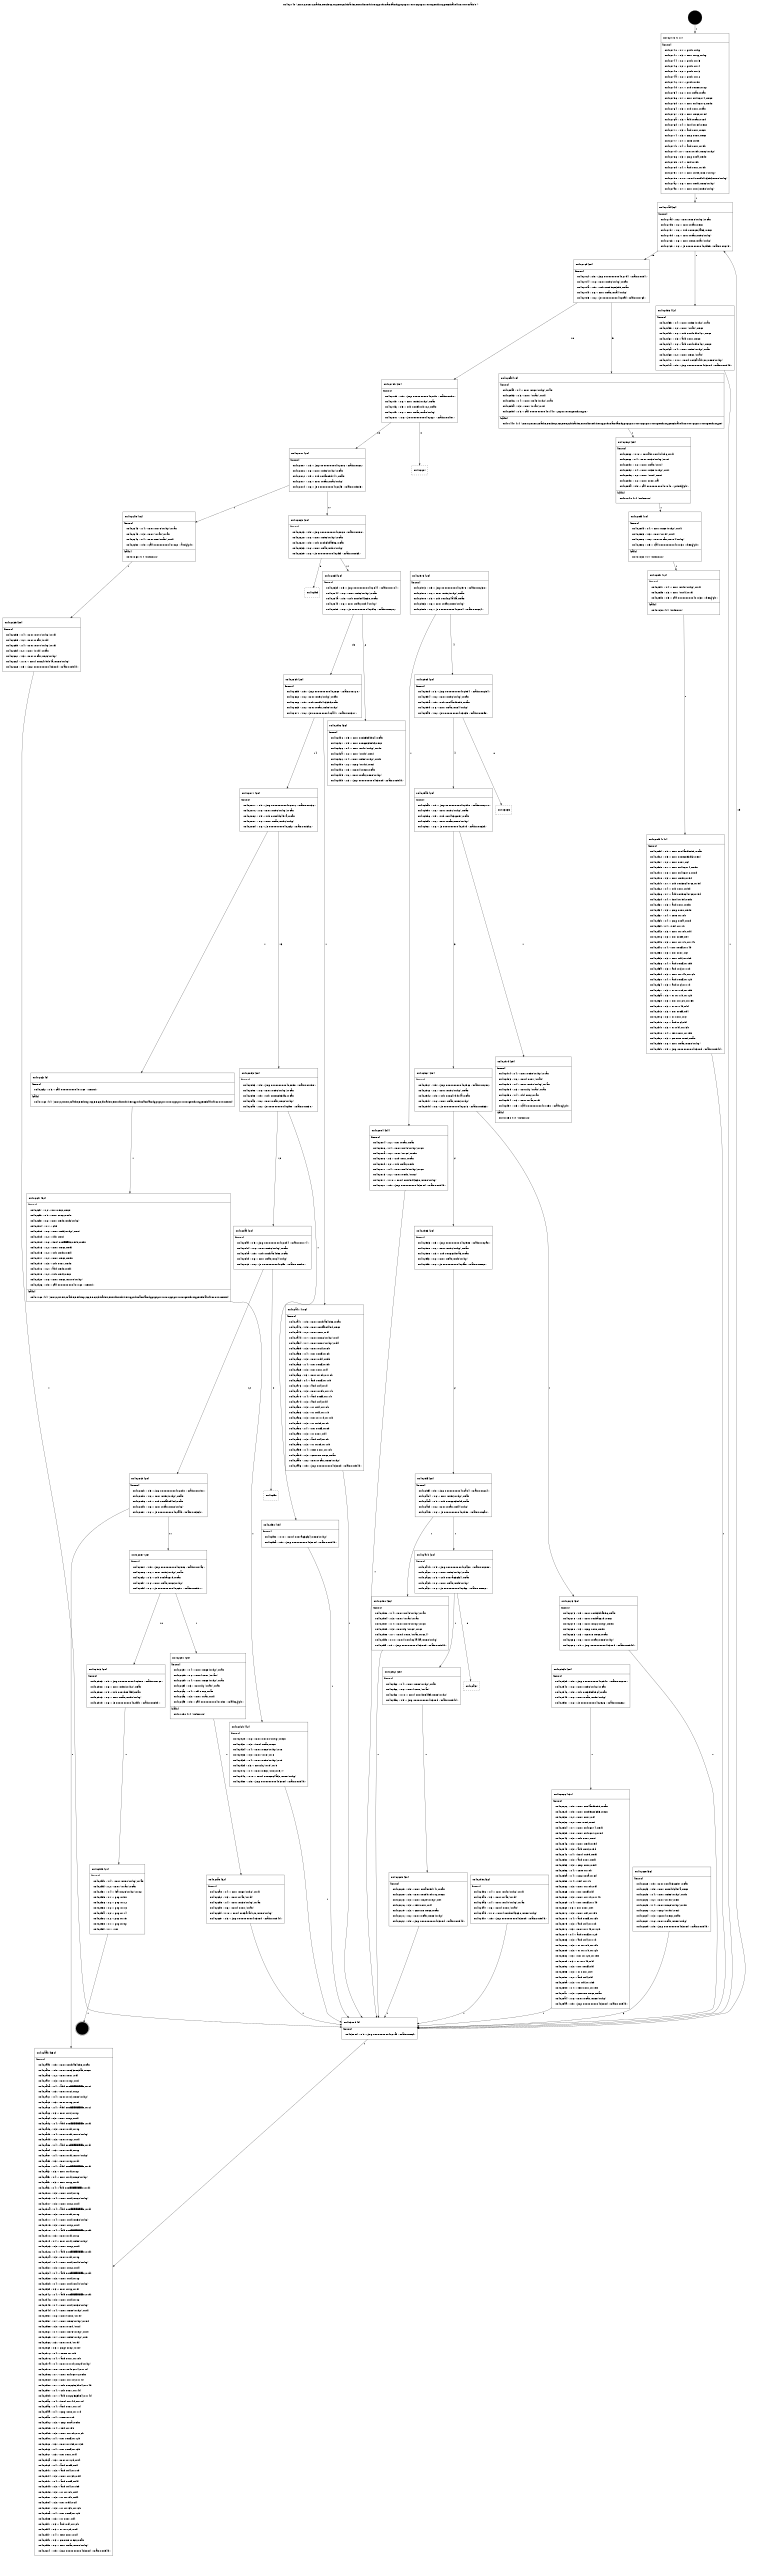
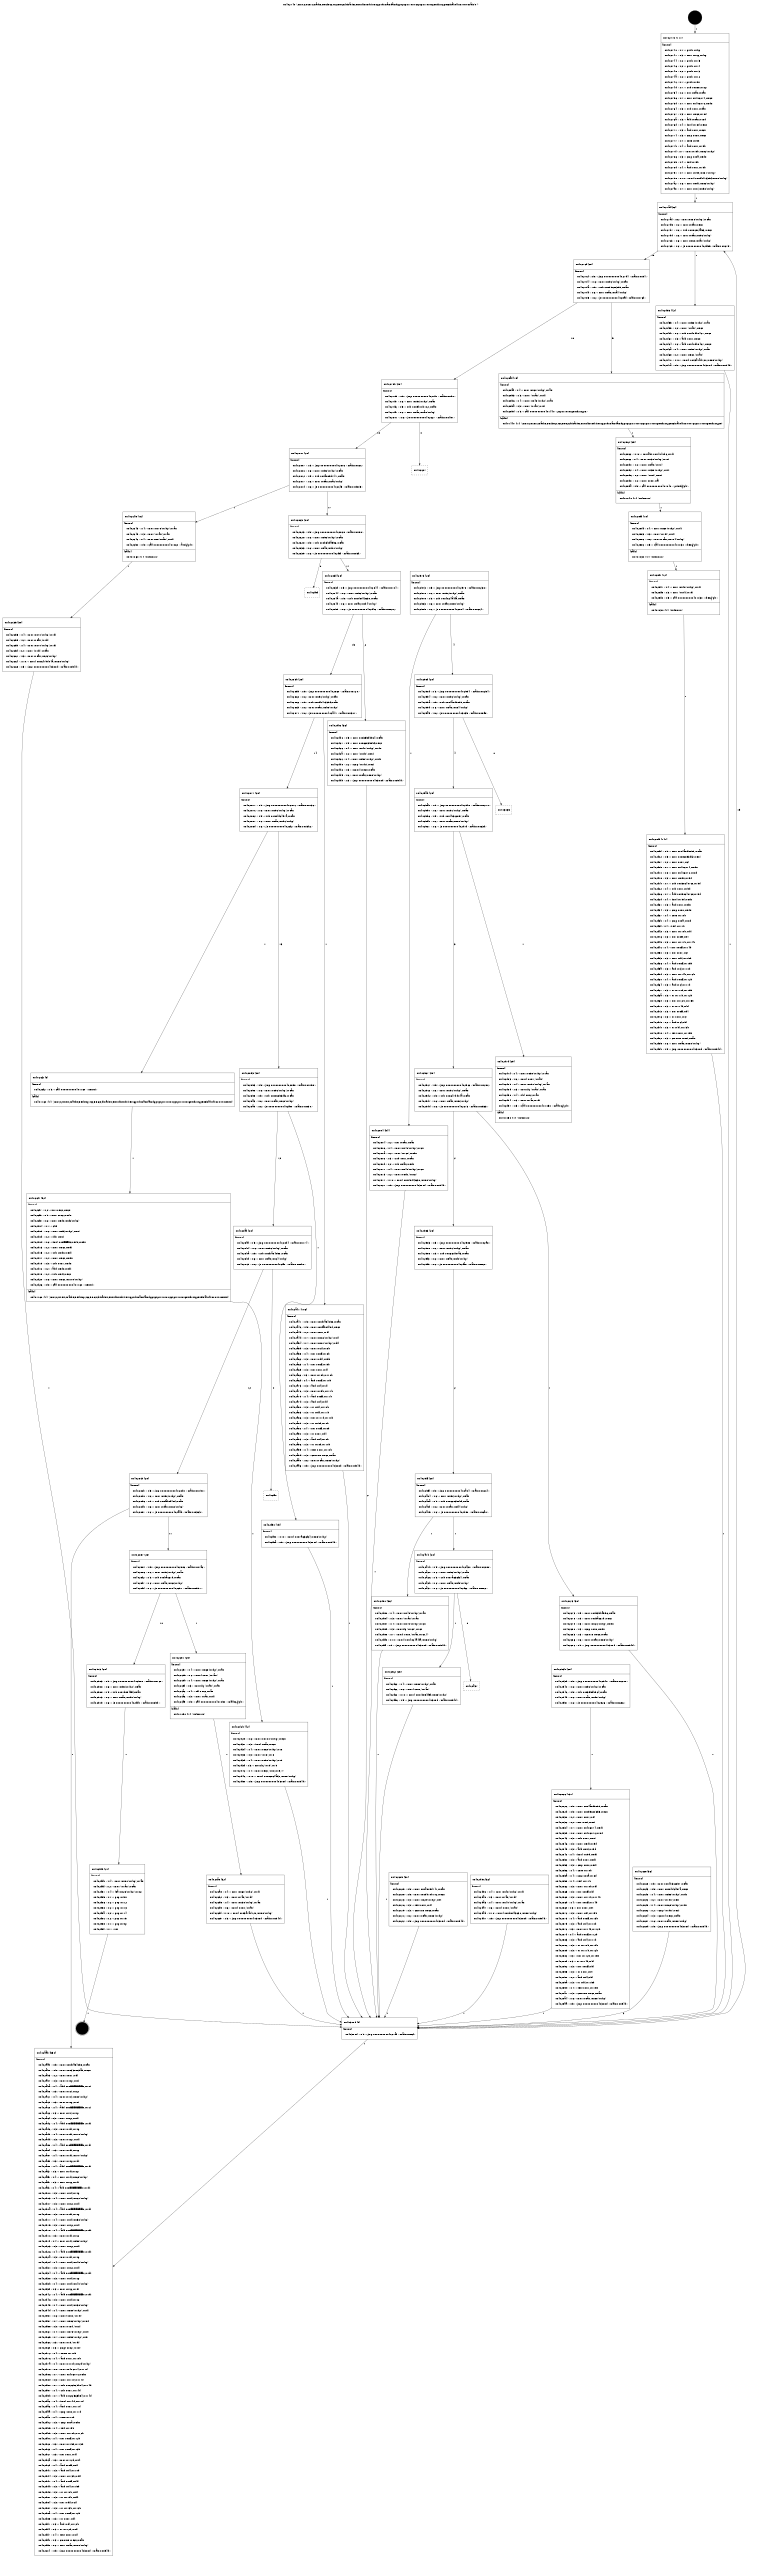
edge "0x402dbc [36]" -> "0x40308d [5]": added, label "2"
edge "0x402fc2 [25]" -> "0x402c09 [30]": now "0x402fc2 [25]" -> "0x40308d [5]"
